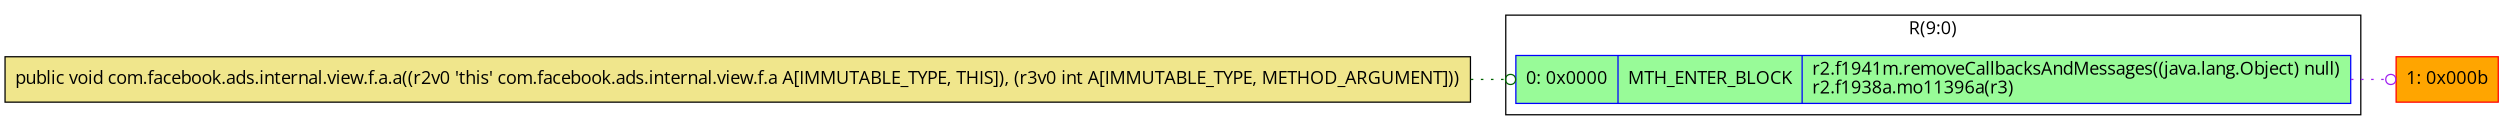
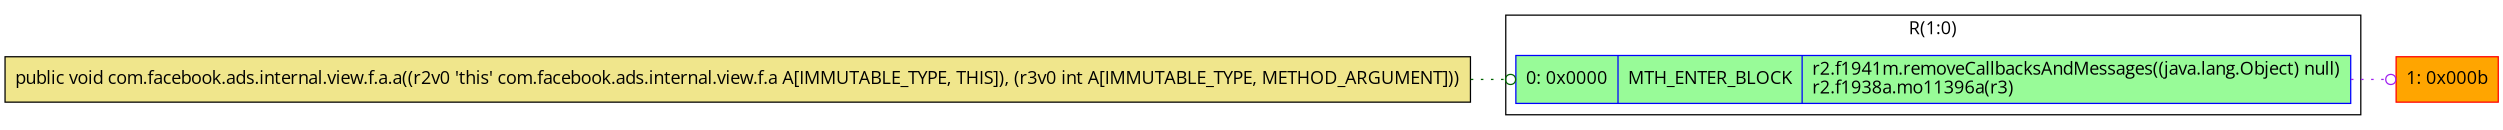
cluster "R(9:0)": label "R(9:0)" -> "R(1:0)"
